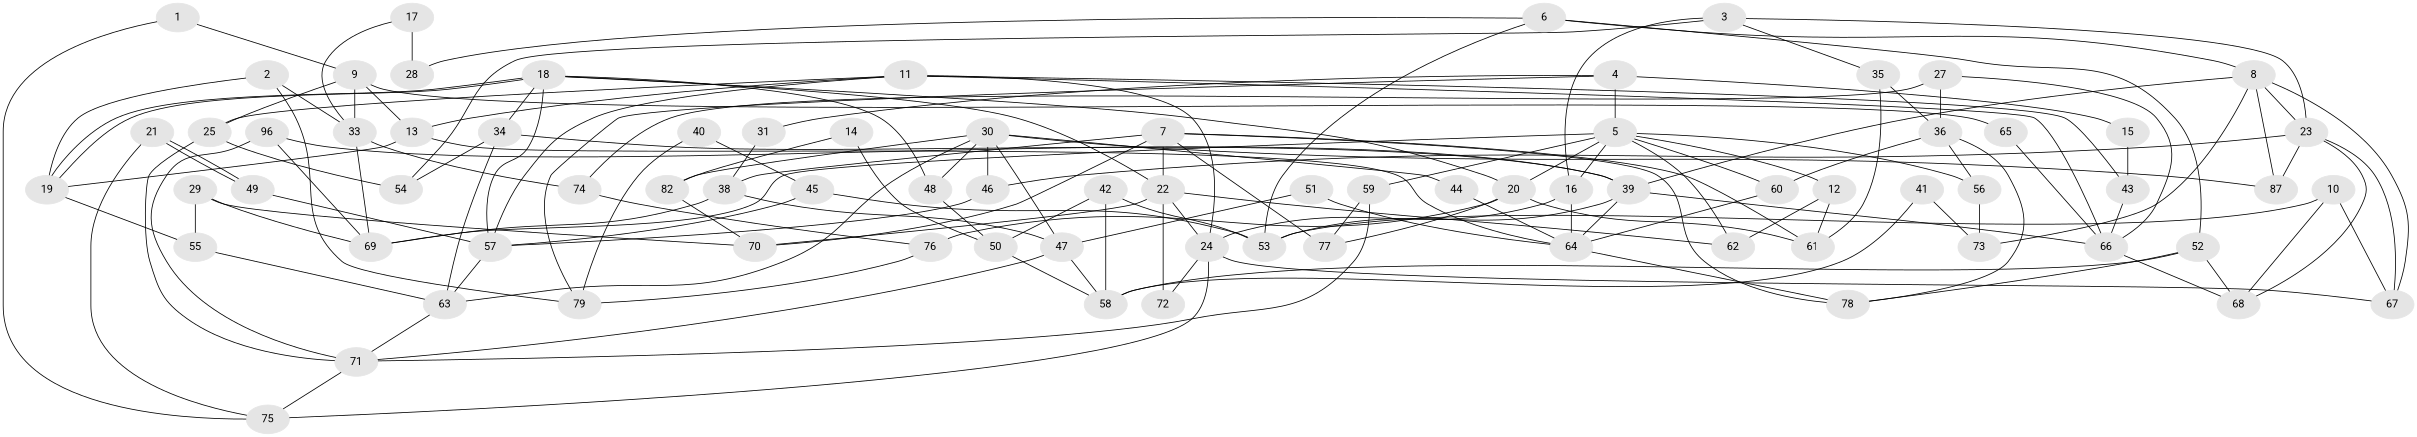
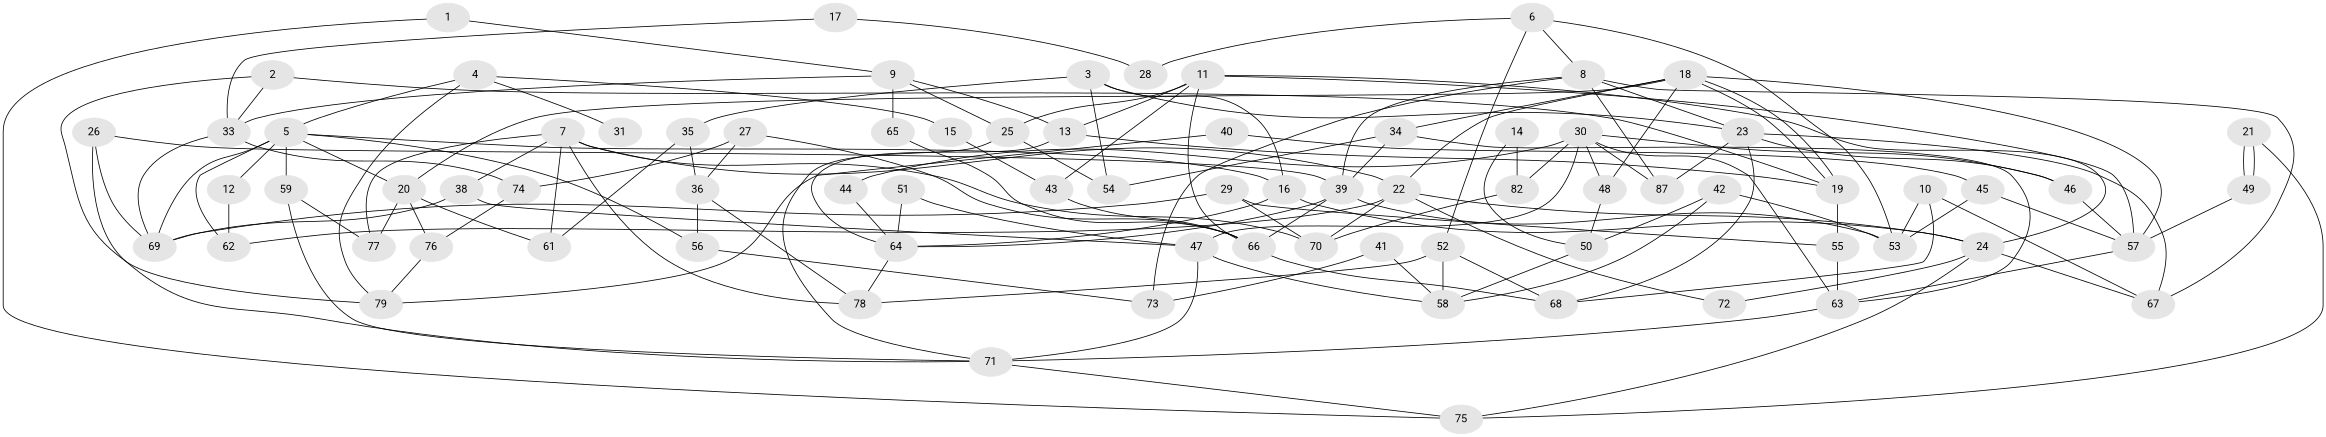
node "96": label "96" -> "26"
edge "31" -- "38": removed
node "60": removed
edge "12" -- "61": removed
